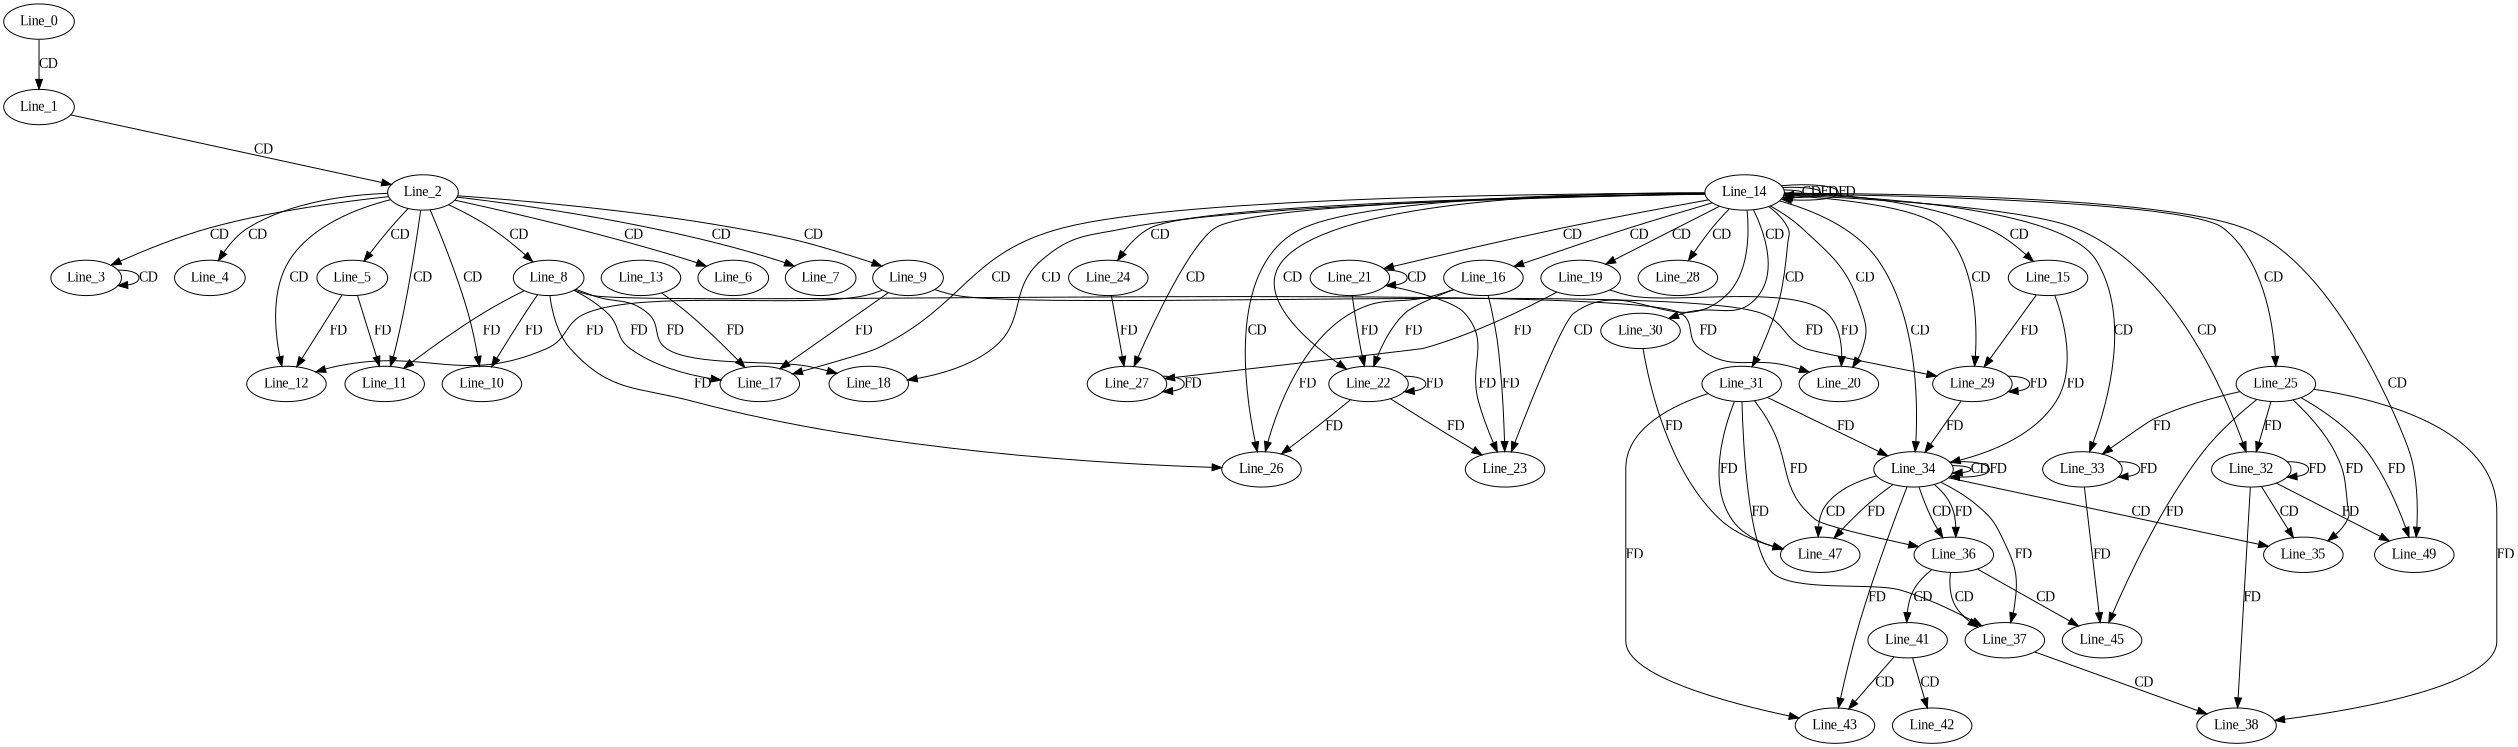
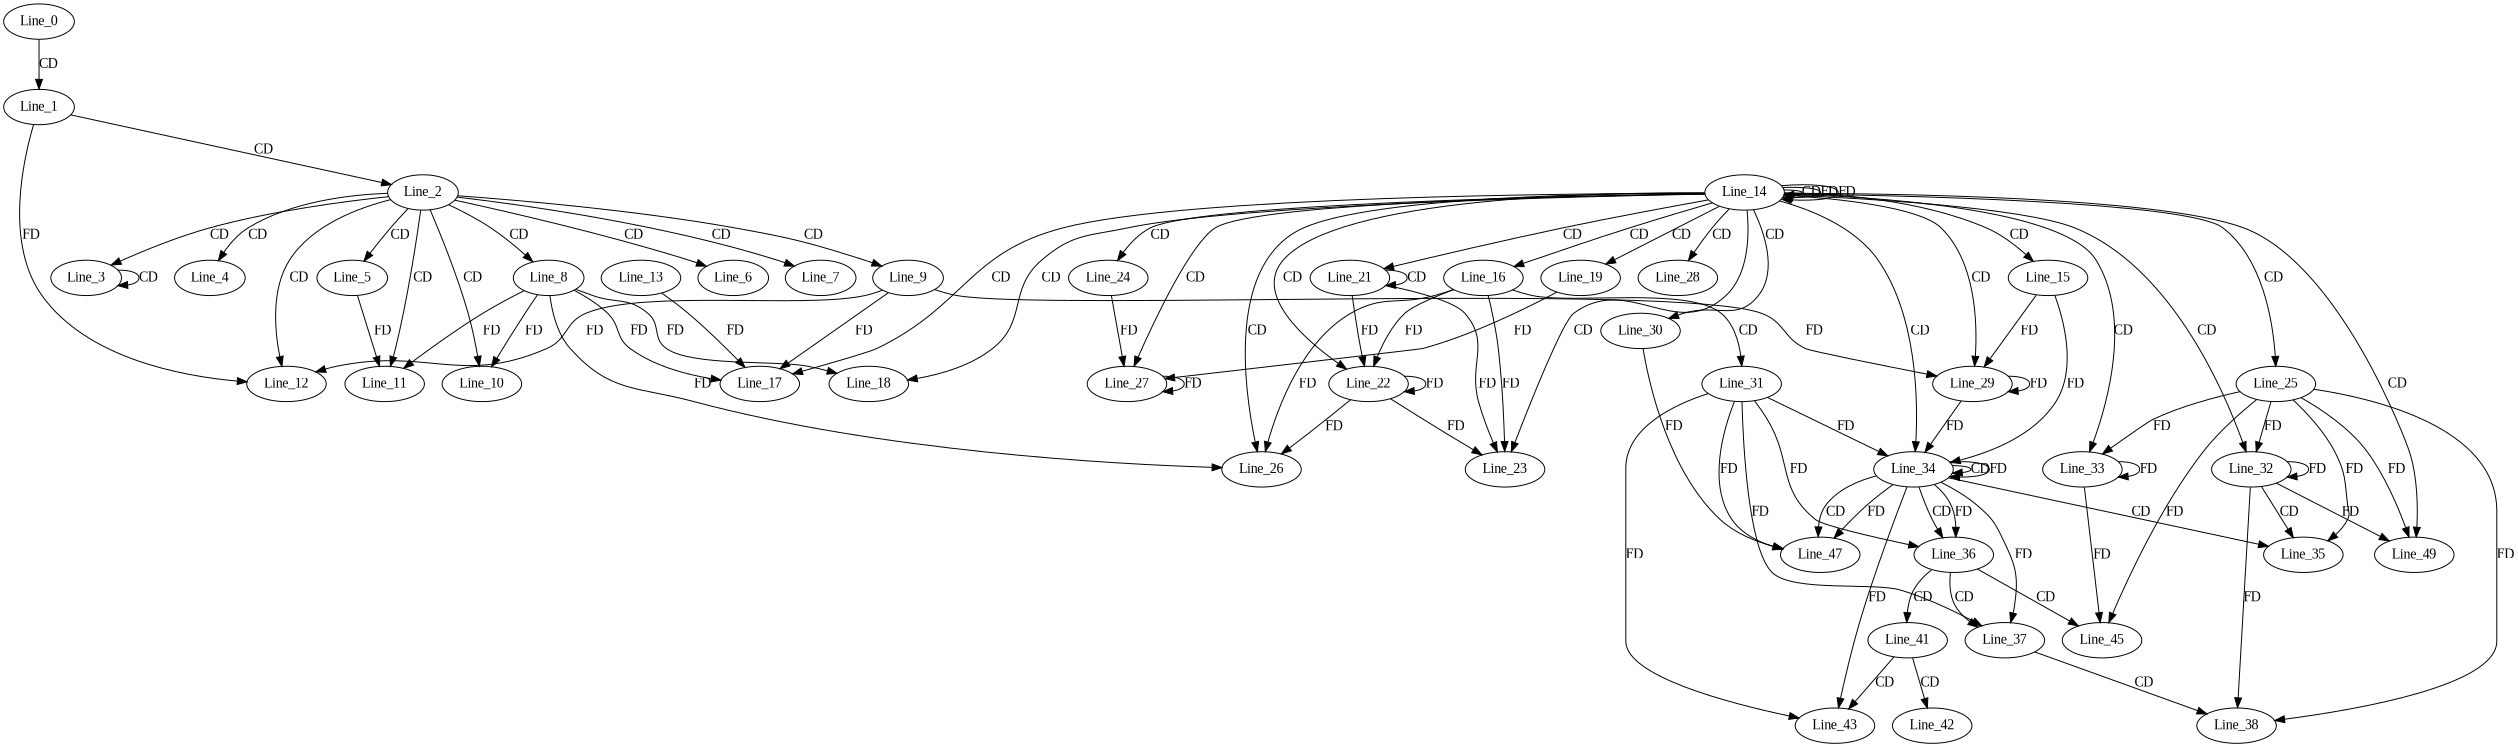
edge "Line_14" -> "Line_31": now "Line_16" -> "Line_31"
edge "Line_5" -> "Line_12": now "Line_1" -> "Line_12"
node "Line_20": removed
